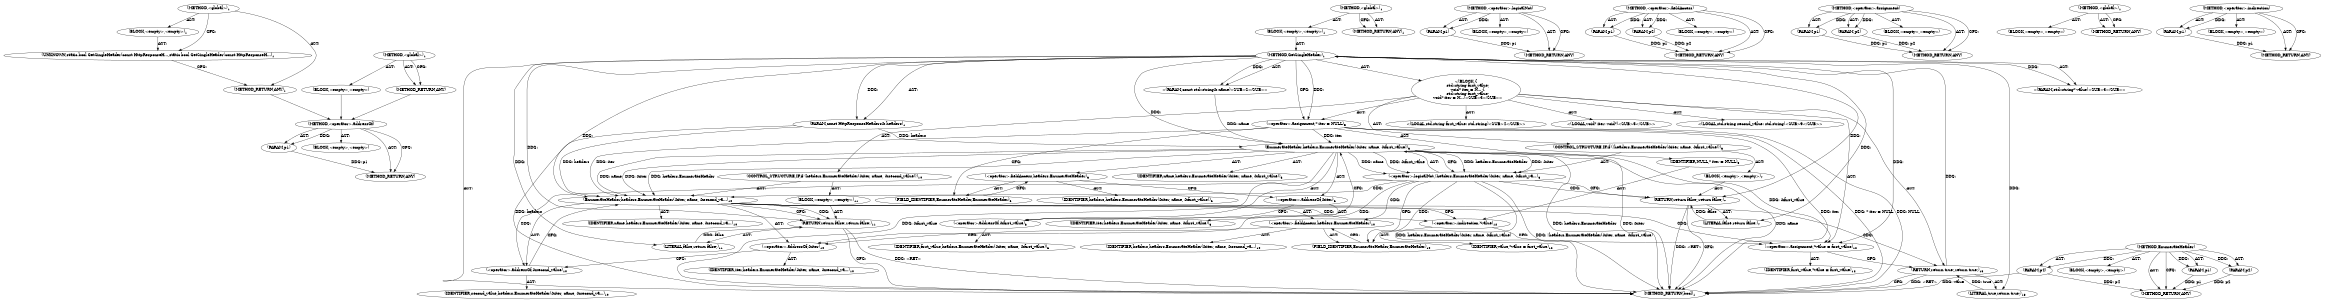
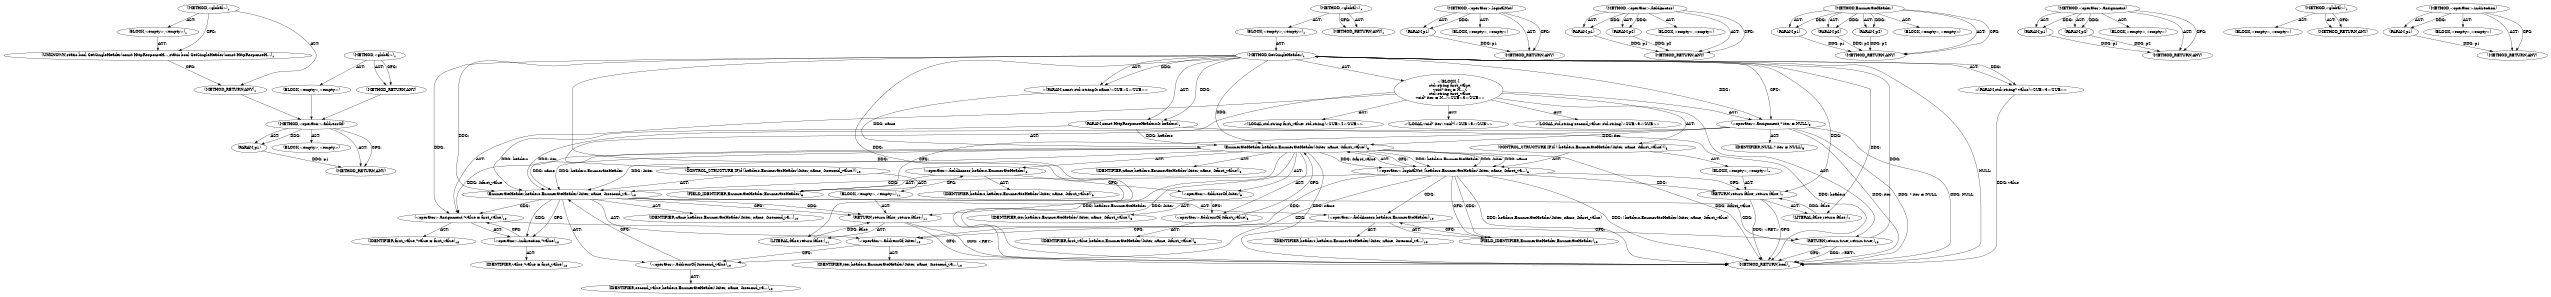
edge "(METHOD,GetSingleHeader)" -> "(METHOD_RETURN,bool)": label "AST: " -> "NULL: "
edge "(IDENTIFIER,NULL,* iter = NULL)" -> "(<operator>.indirection,*value)": now "(<operator>.assignment,*value = first_value)" -> "(<operator>.indirection,*value)"
edge "(PARAM,p4)" -> "(METHOD_RETURN,bool)": now "<(PARAM,std::string* value)<SUB>3</SUB>>" -> "(METHOD_RETURN,bool)"
node "(LITERAL,true,return true;)": removed
